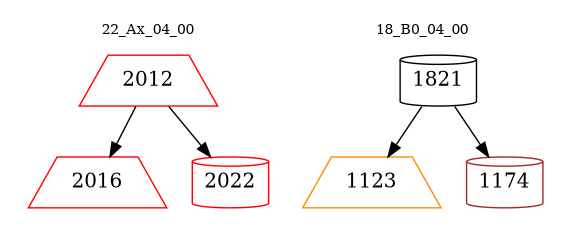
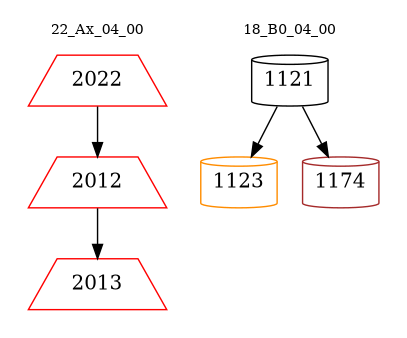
node "1821": label "1821" -> "1121"
edge "2012" -> "2022": reversed
node "2016": label "2016" -> "2013"
node "2022": shape cylinder -> trapezium
node "1123": shape trapezium -> cylinder
